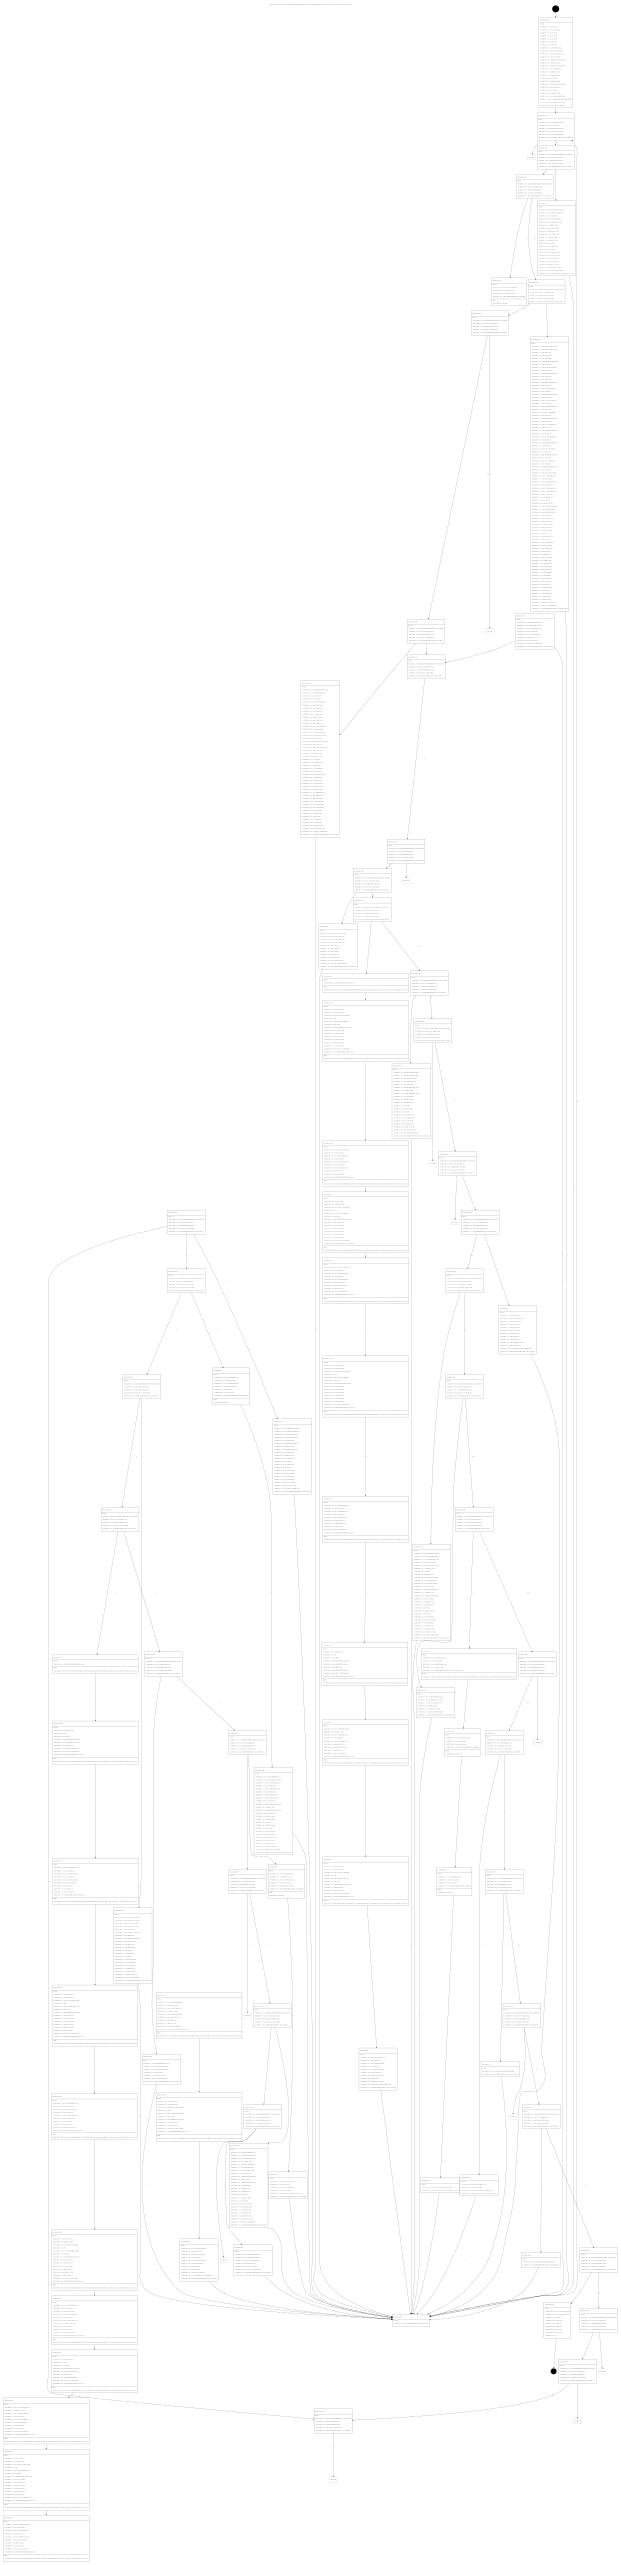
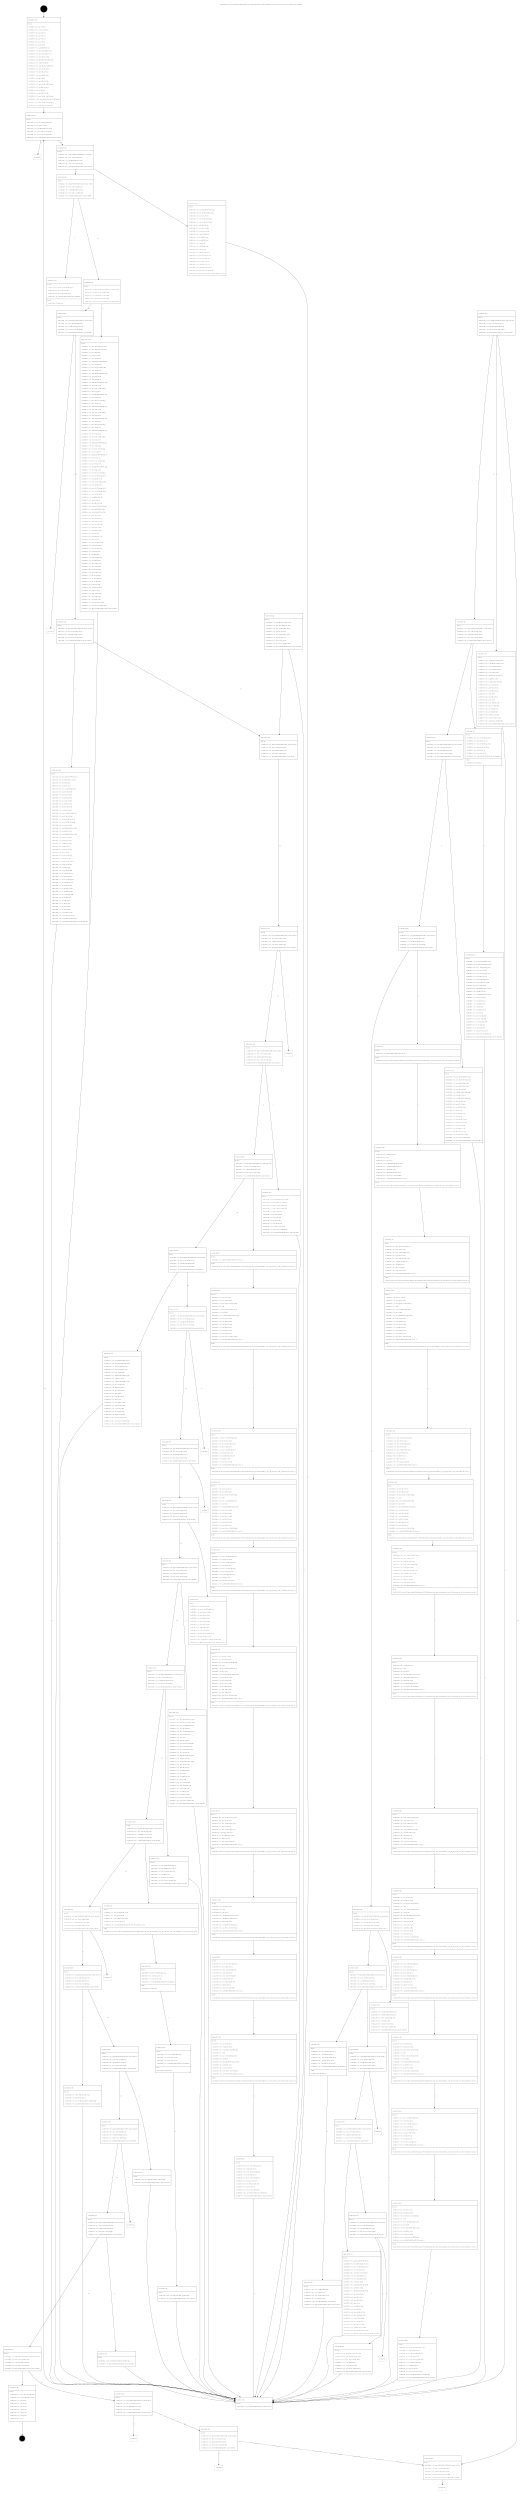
node "0x402be3 [46]": added
